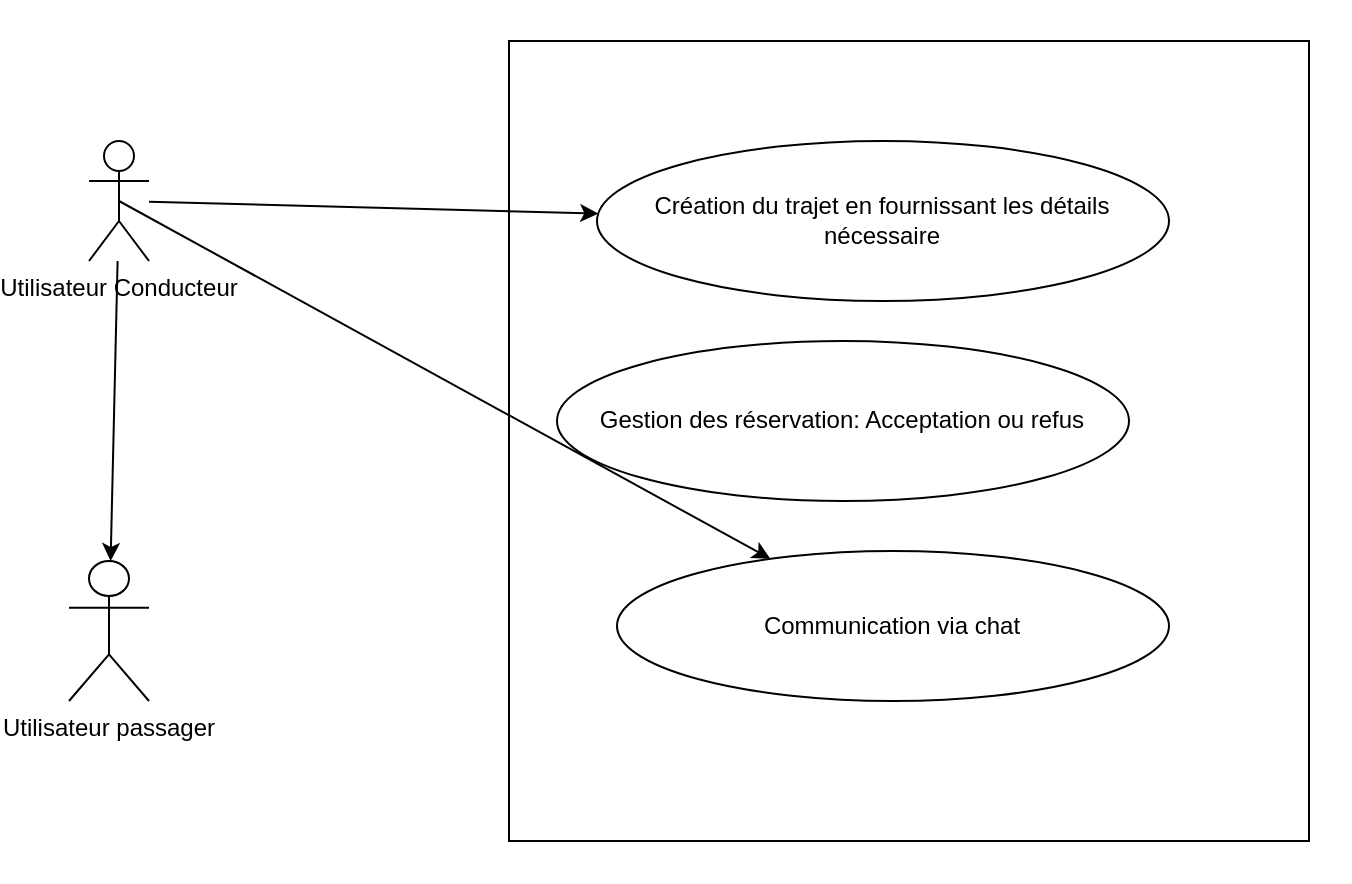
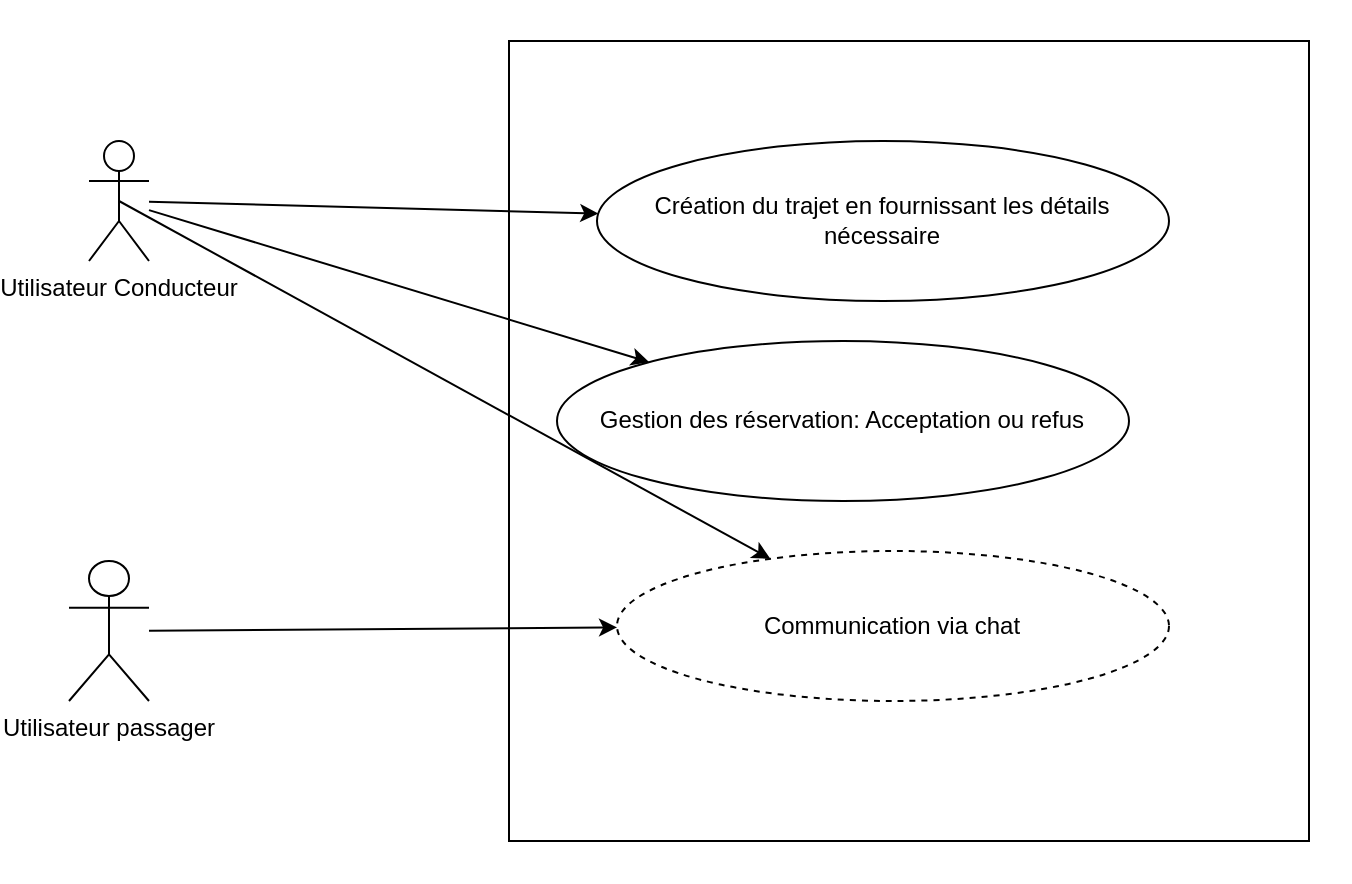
edge "Utilisateur Conducteur" -> "Utilisateur passager": now "Utilisateur Conducteur" -> "Gestion des réservation: Acceptation ou refus"
node "Communication via chat": style solid -> dashed
edge "Utilisateur passager" -> "Communication via chat": added
